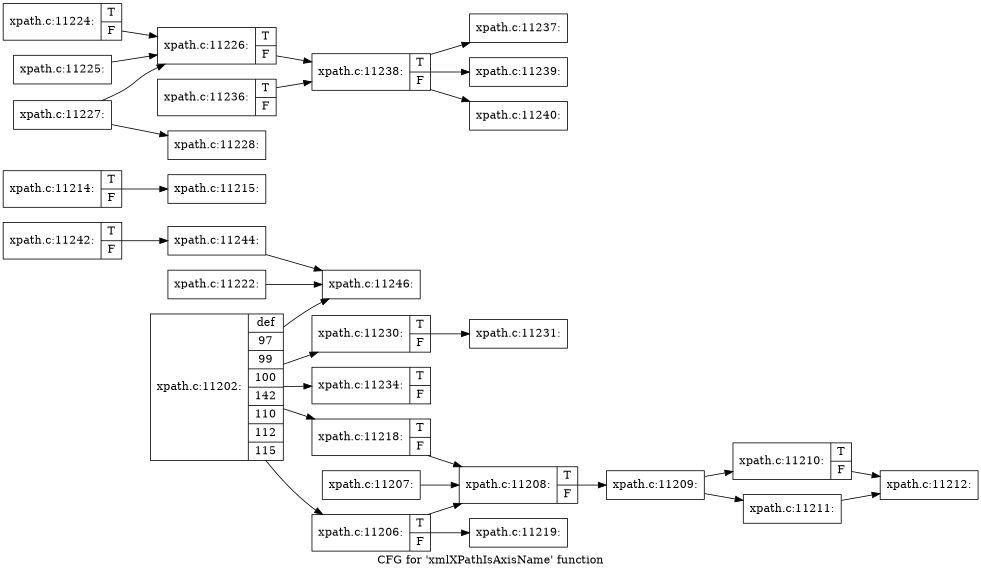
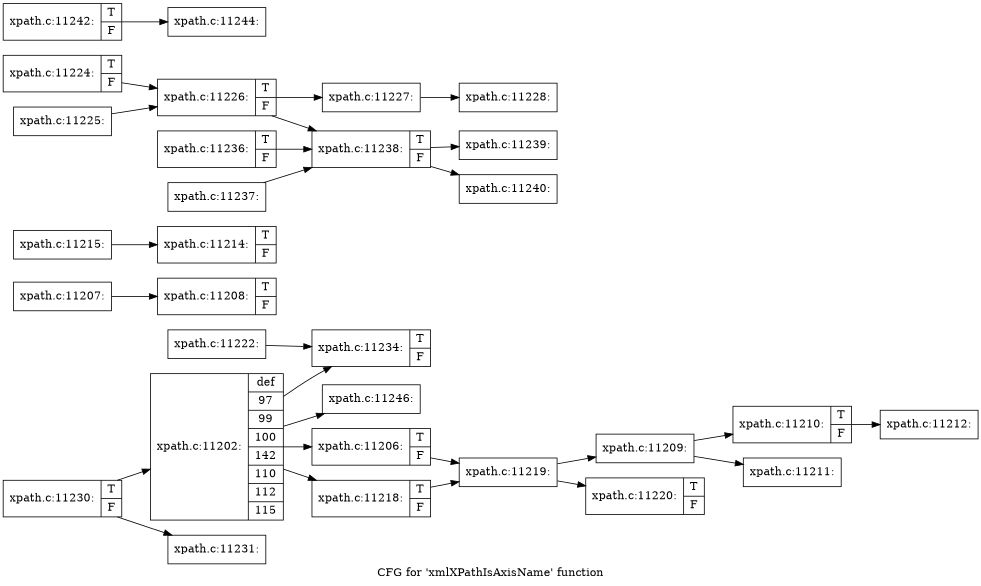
edge "xpath.c:11238:" -> "xpath.c:11237:": reversed
edge "xpath.c:11227:" -> "xpath.c:11226:": reversed
edge "xpath.c:11214:" -> "xpath.c:11215:": reversed
edge "xpath.c:11244:" -> "xpath.c:11246:": removed
edge "xpath.c:11222:" -> "xpath.c:11246:": now "xpath.c:11222:" -> "xpath.c:11234:"
edge "xpath.c:11202:" -> "xpath.c:11230:": reversed
edge "xpath.c:11218:" -> "xpath.c:11208:": now "xpath.c:11218:" -> "xpath.c:11219:"
edge "xpath.c:11208:" -> "xpath.c:11209:": now "xpath.c:11219:" -> "xpath.c:11209:"
node "xpath.c:11220:": added
edge "xpath.c:11211:" -> "xpath.c:11212:": removed
edge "xpath.c:11206:" -> "xpath.c:11208:": removed
